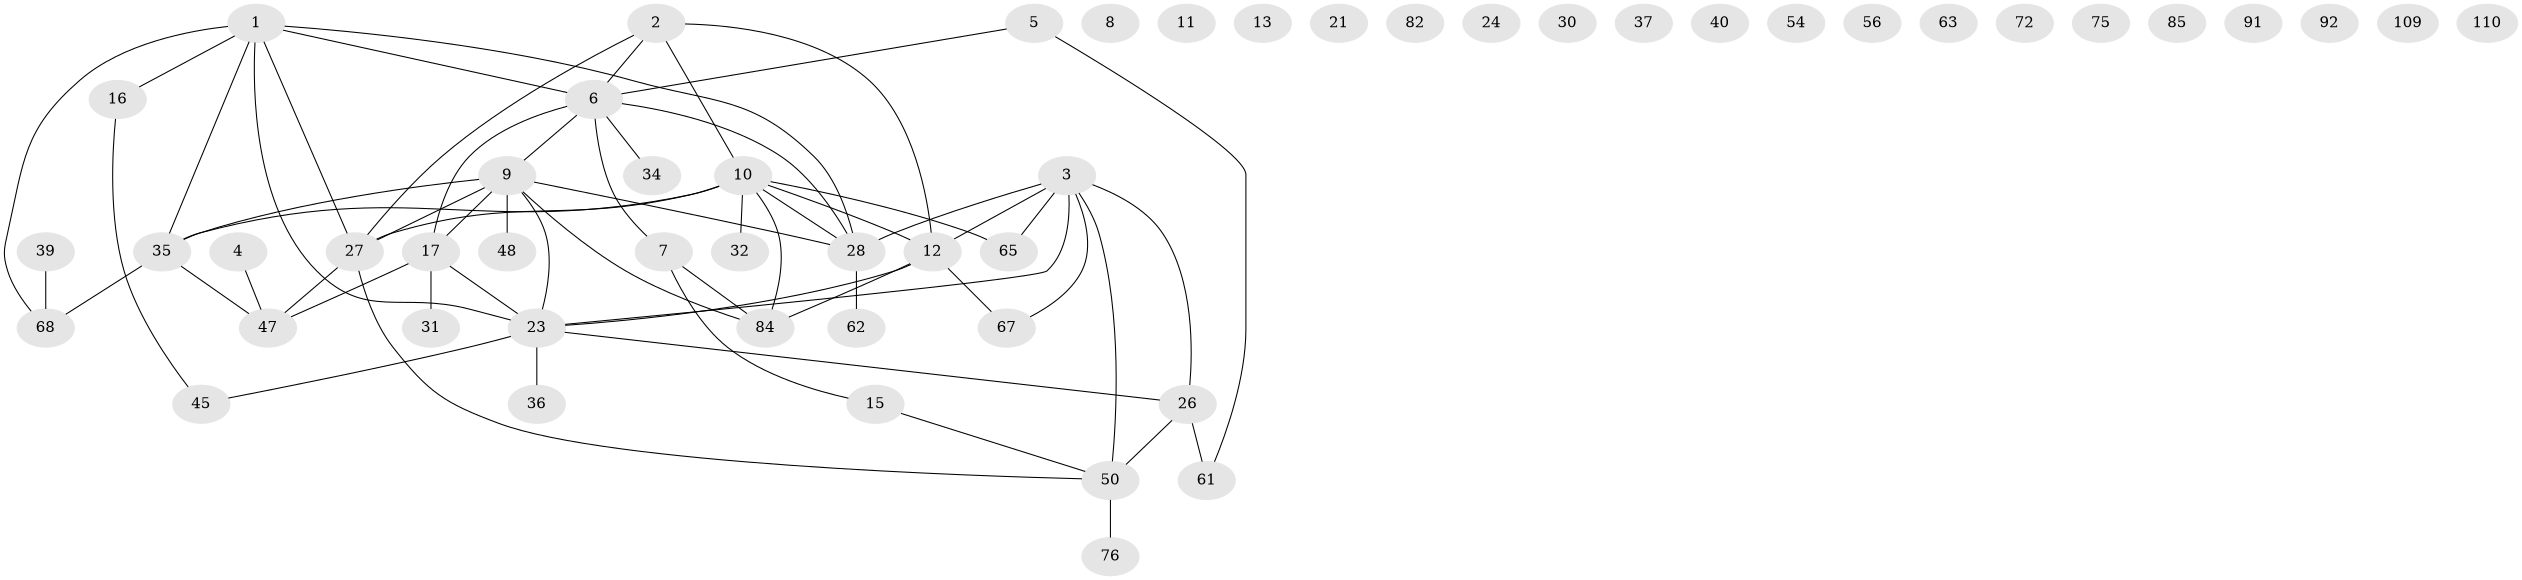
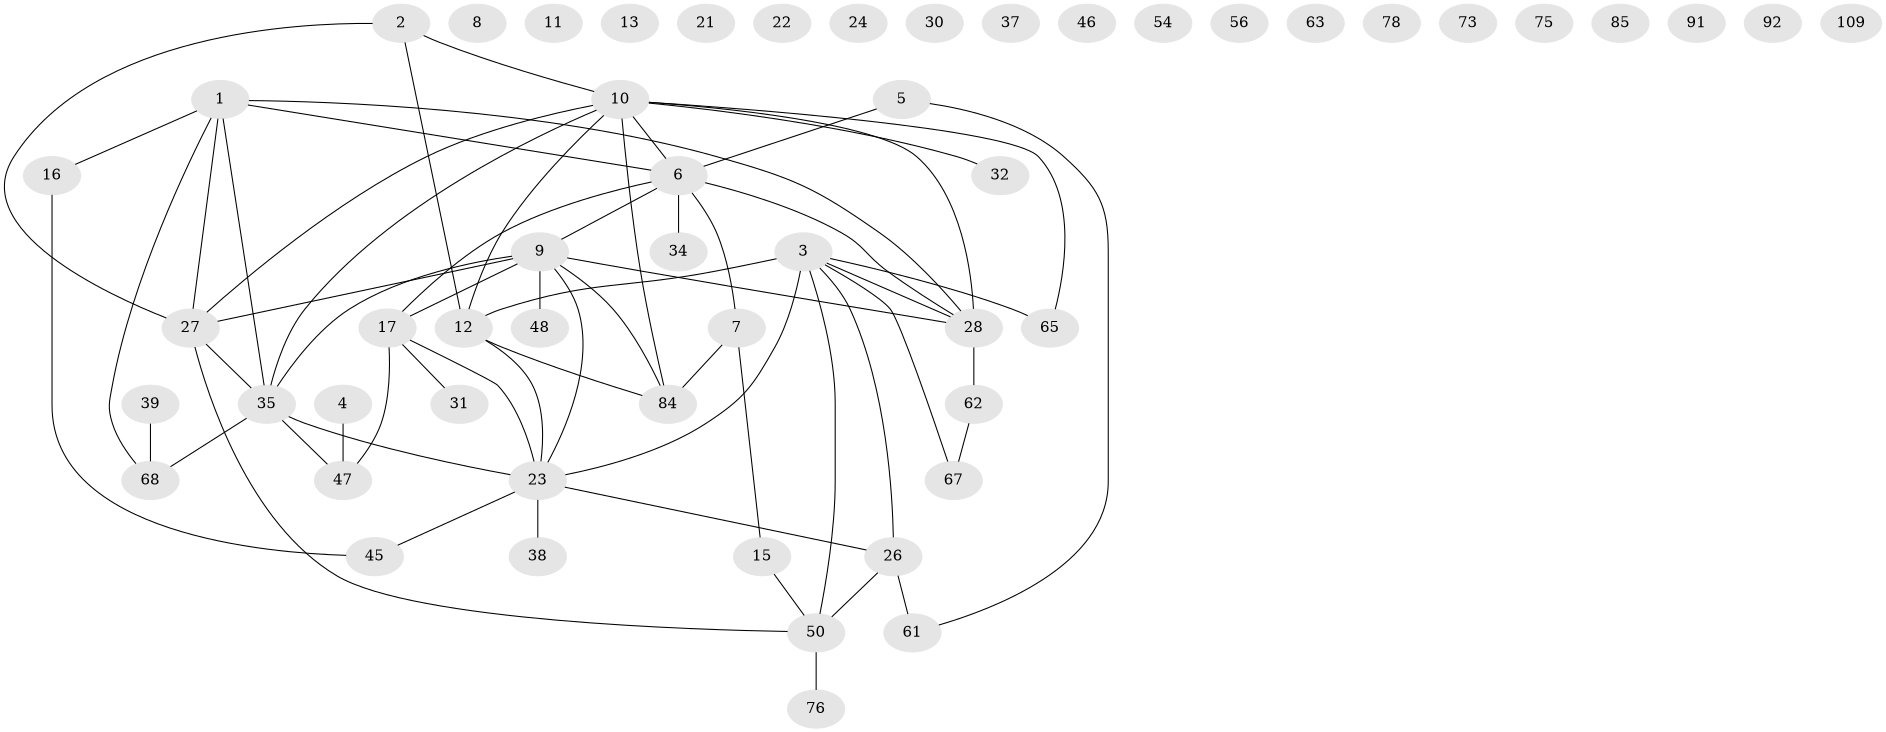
node "82": label "82" -> "22"
node "73": added
node "40": label "40" -> "46"
node "72": label "72" -> "78"
node "110": removed
edge "2" -- "6": now "10" -- "6"
edge "1" -- "23": now "35" -- "23"
edge "27" -- "47": now "27" -- "35"
edge "12" -- "67": now "62" -- "67"
node "36": label "36" -> "38"
